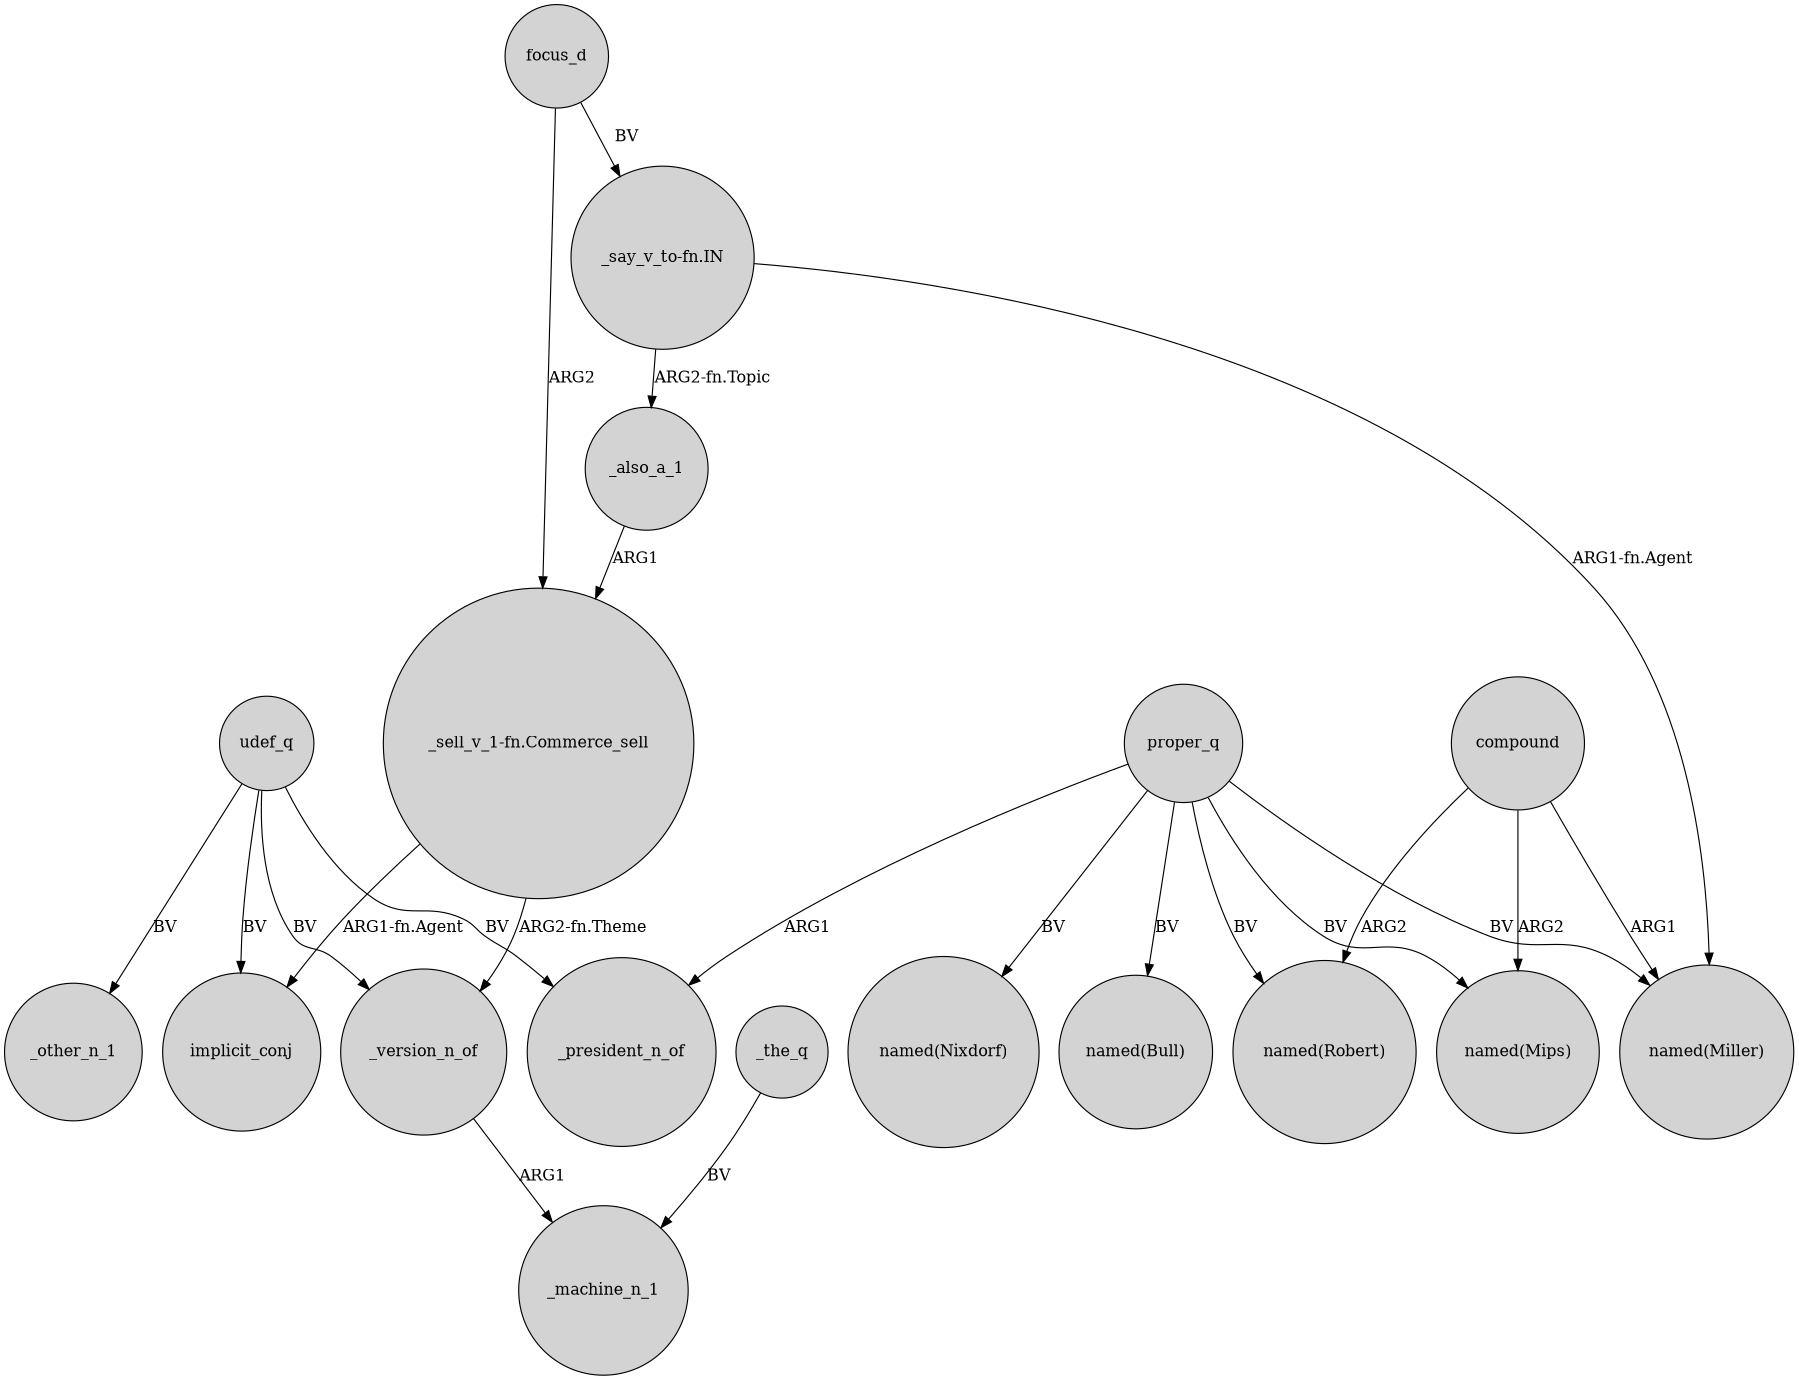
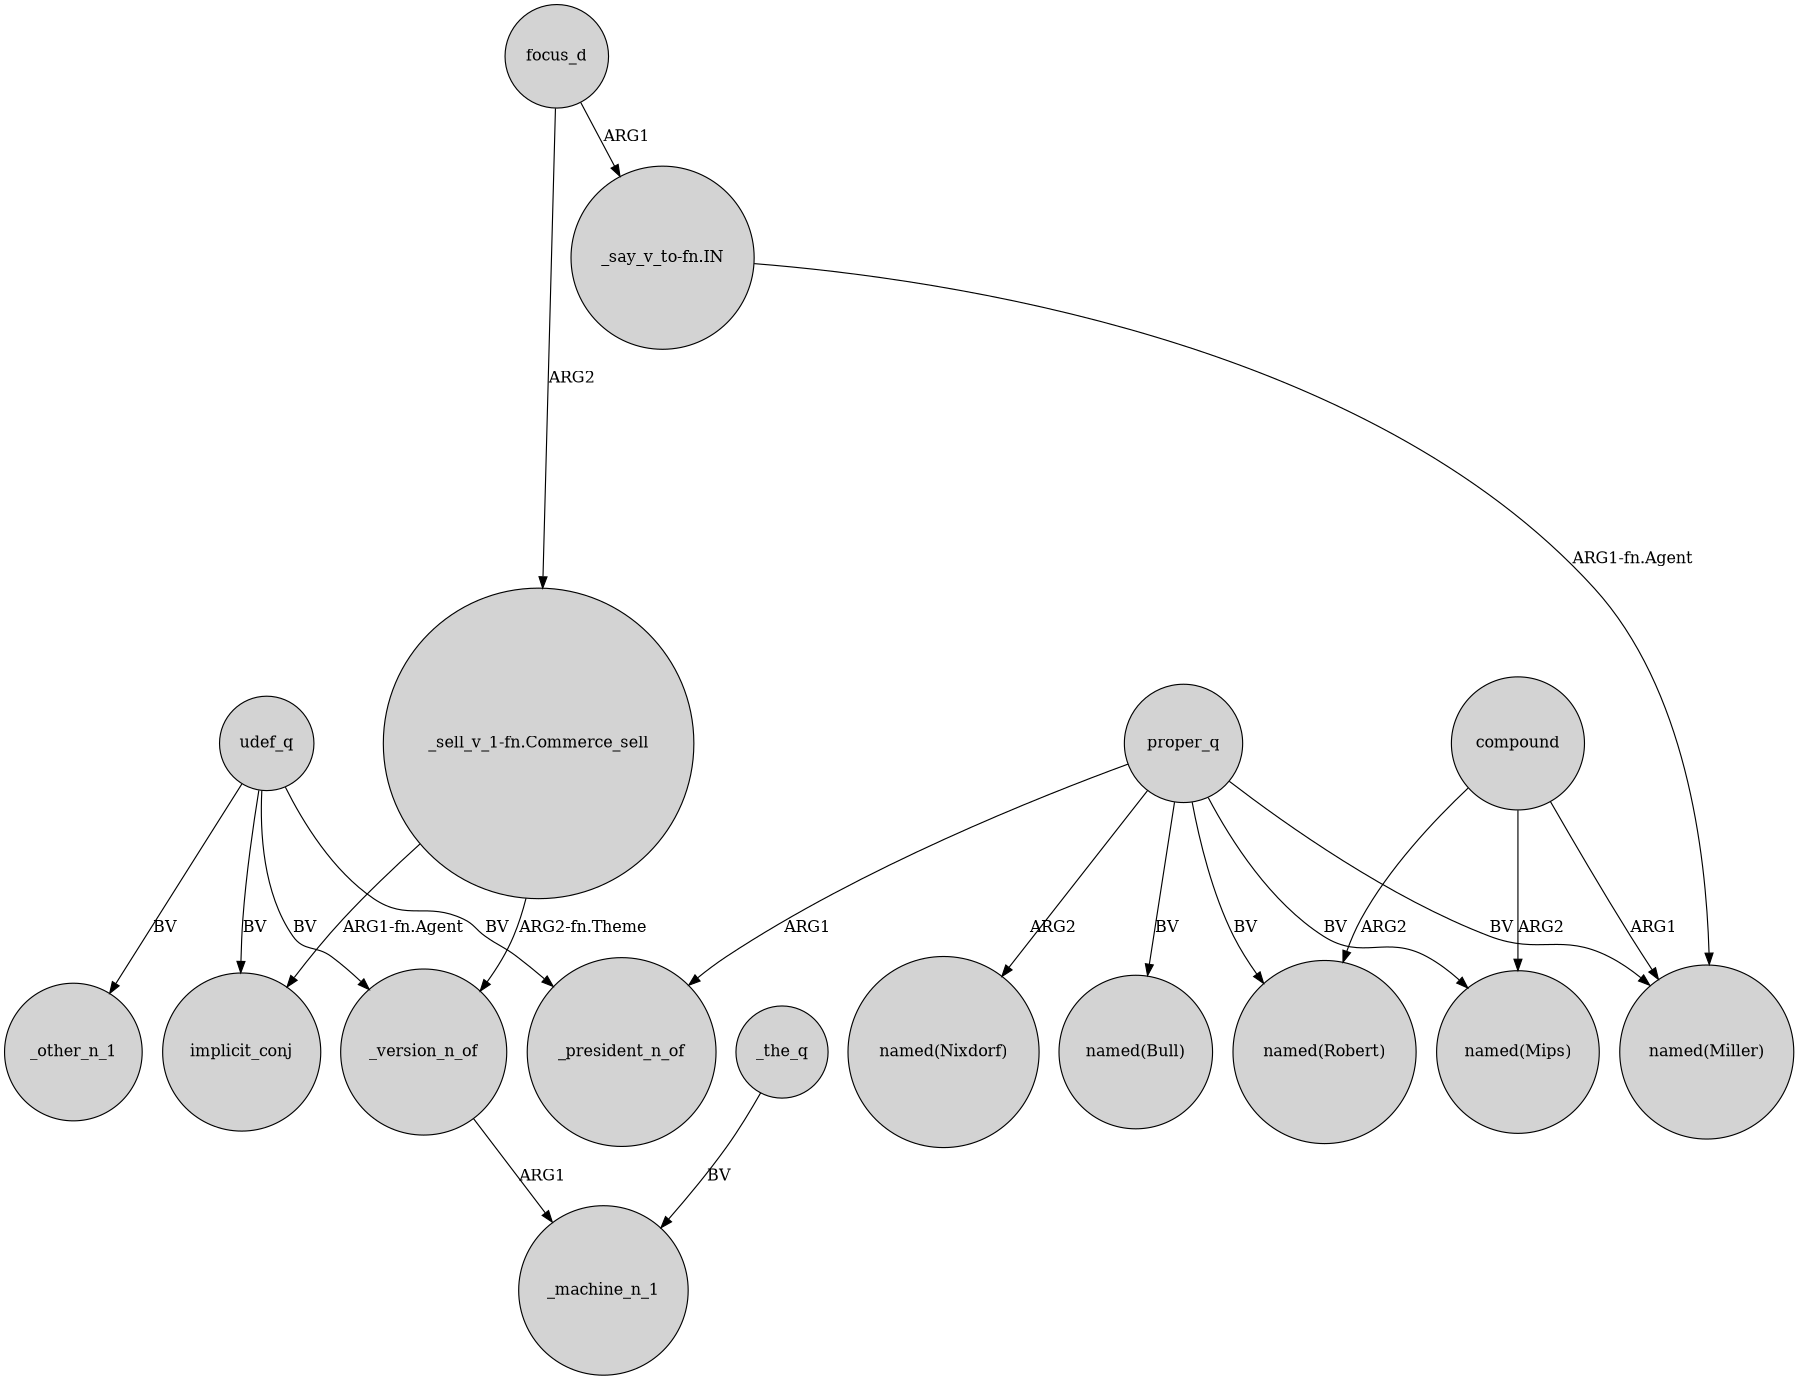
edge "focus_d" -> "_say_v_to-fn.IN": label "BV" -> "ARG1"
node "_also_a_1": removed
edge "proper_q" -> "named(Nixdorf)": label "BV" -> "ARG2"
